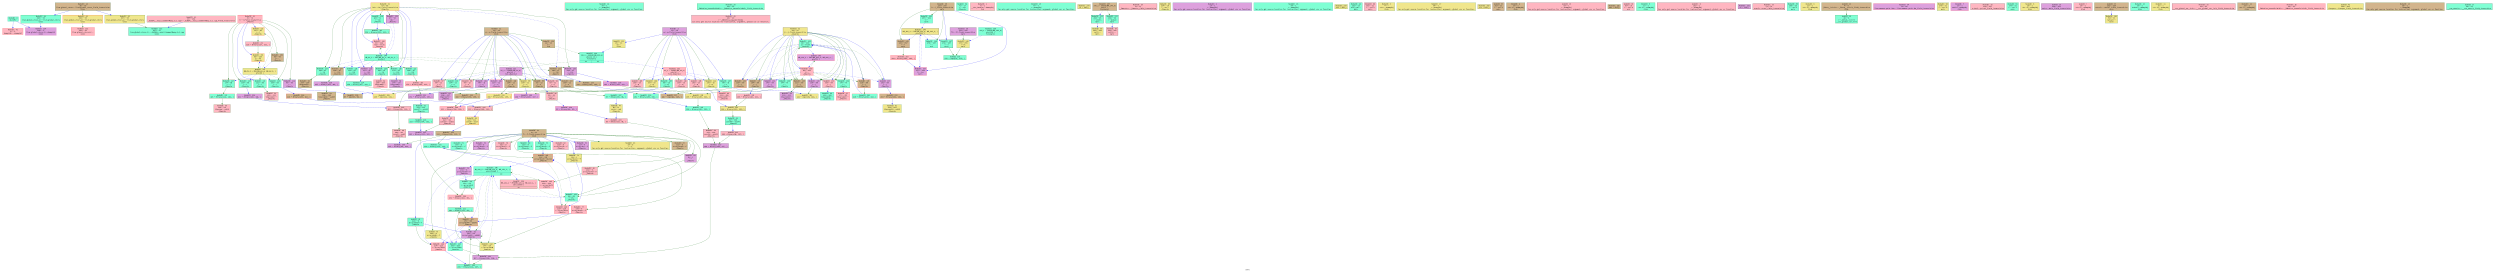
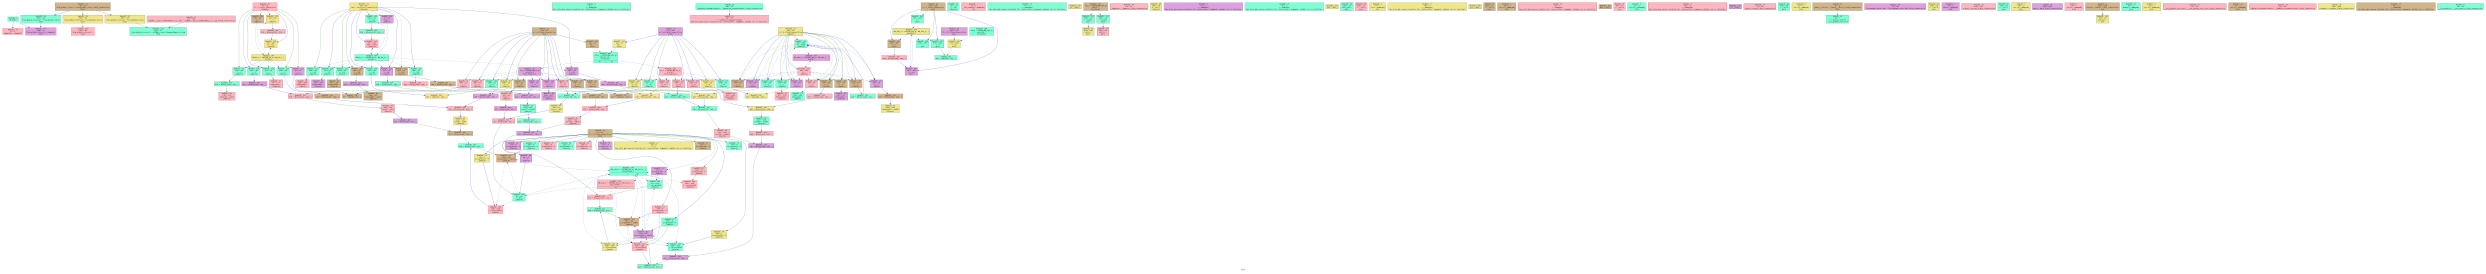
edge "NodeID: 232" -> "NodeID: 200": reversed
